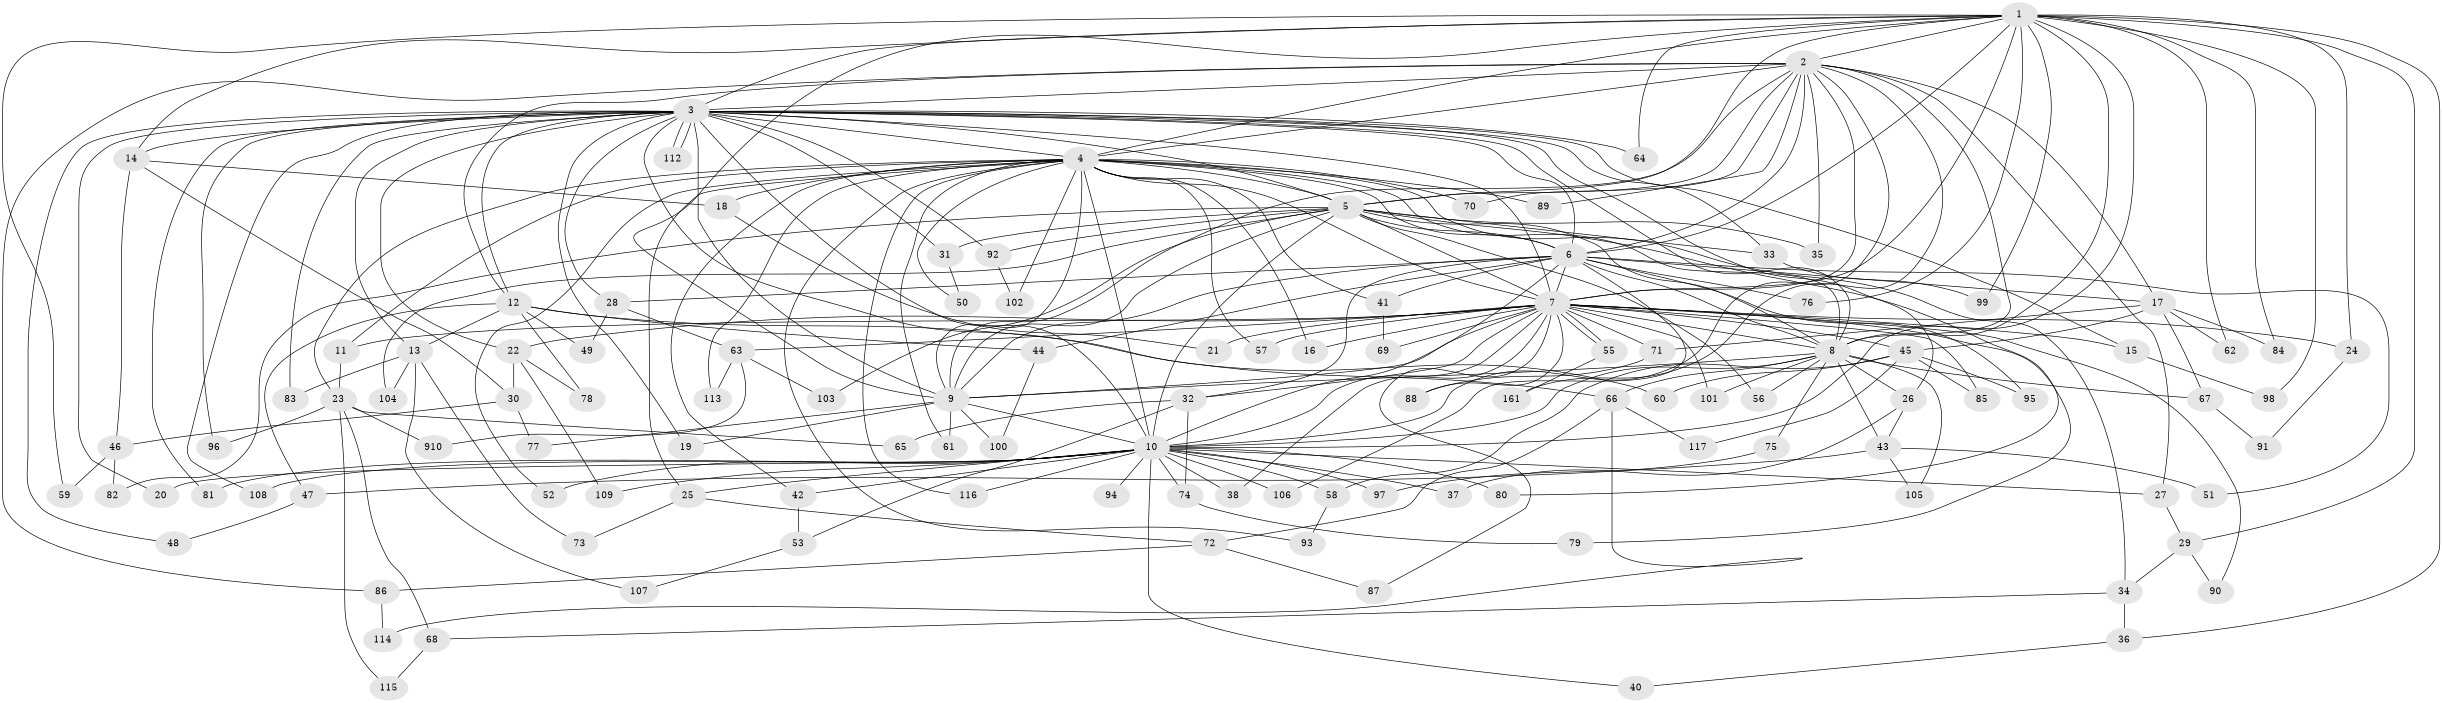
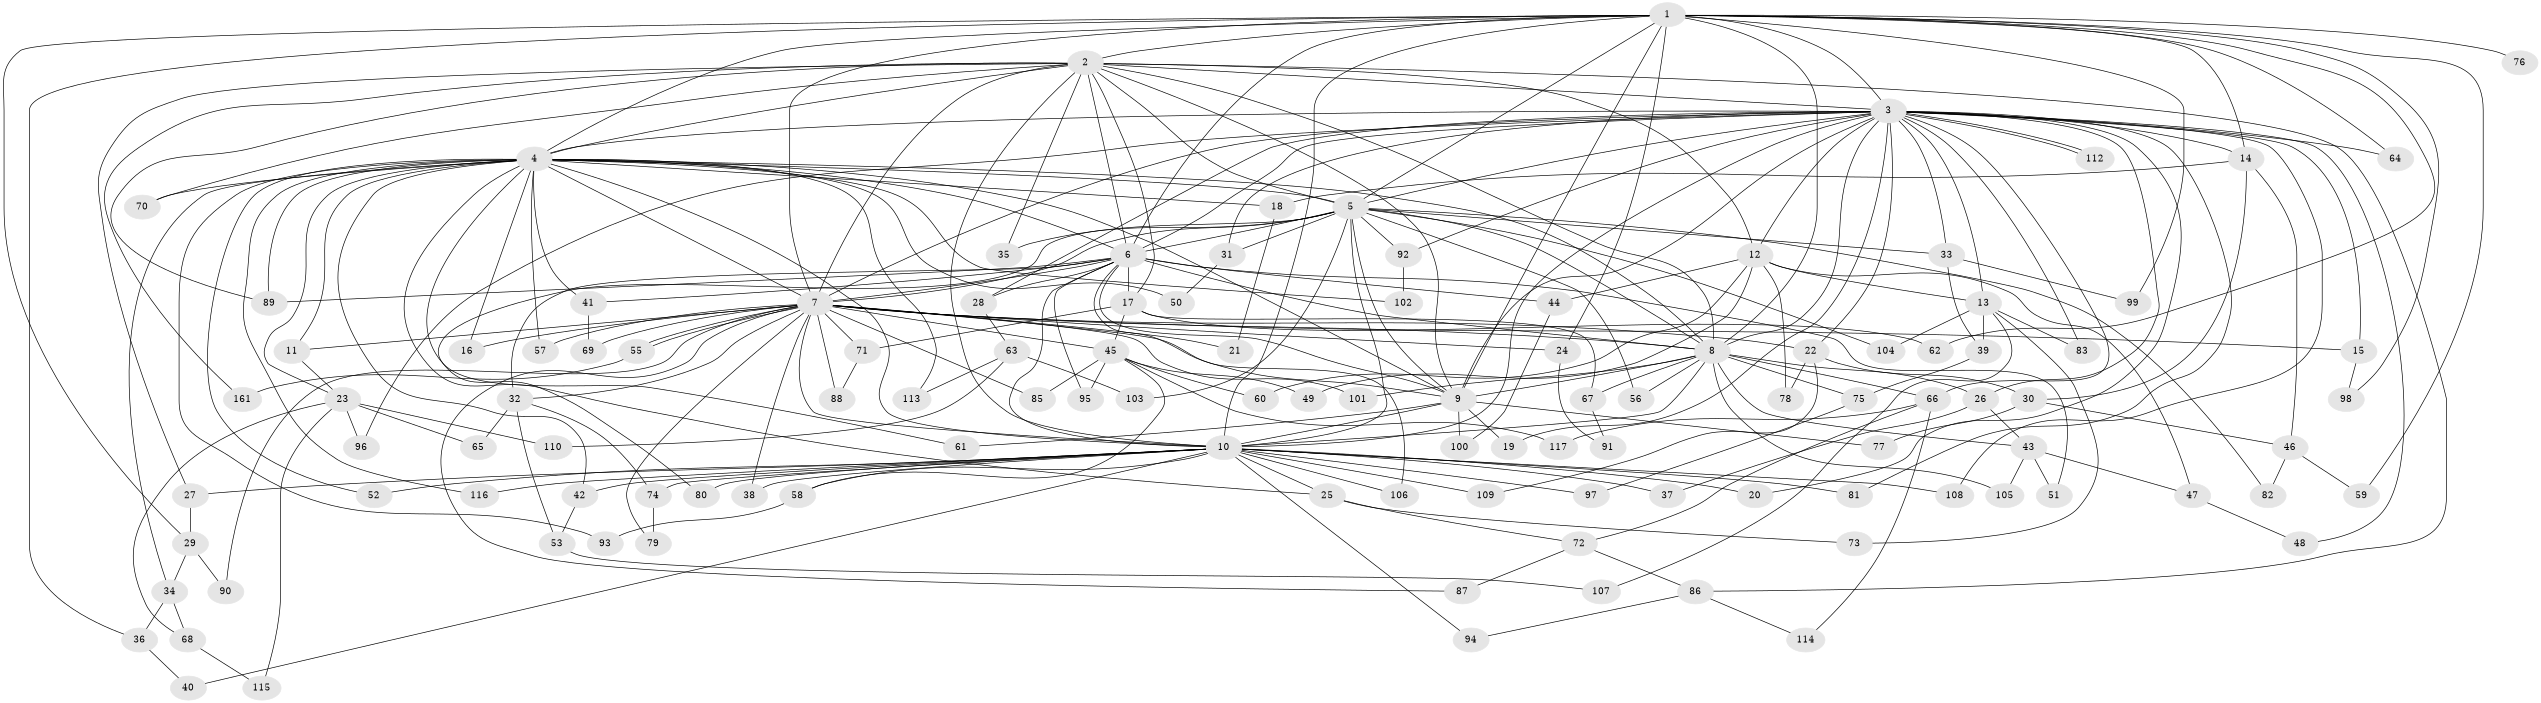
edge "6" -- "76": now "6" -- "89"
edge "28" -- "49": now "45" -- "49"
edge "7" -- "63": removed
node "39": added
node "84": removed
node "910": label "910" -> "110"
edge "86" -- "94": added
